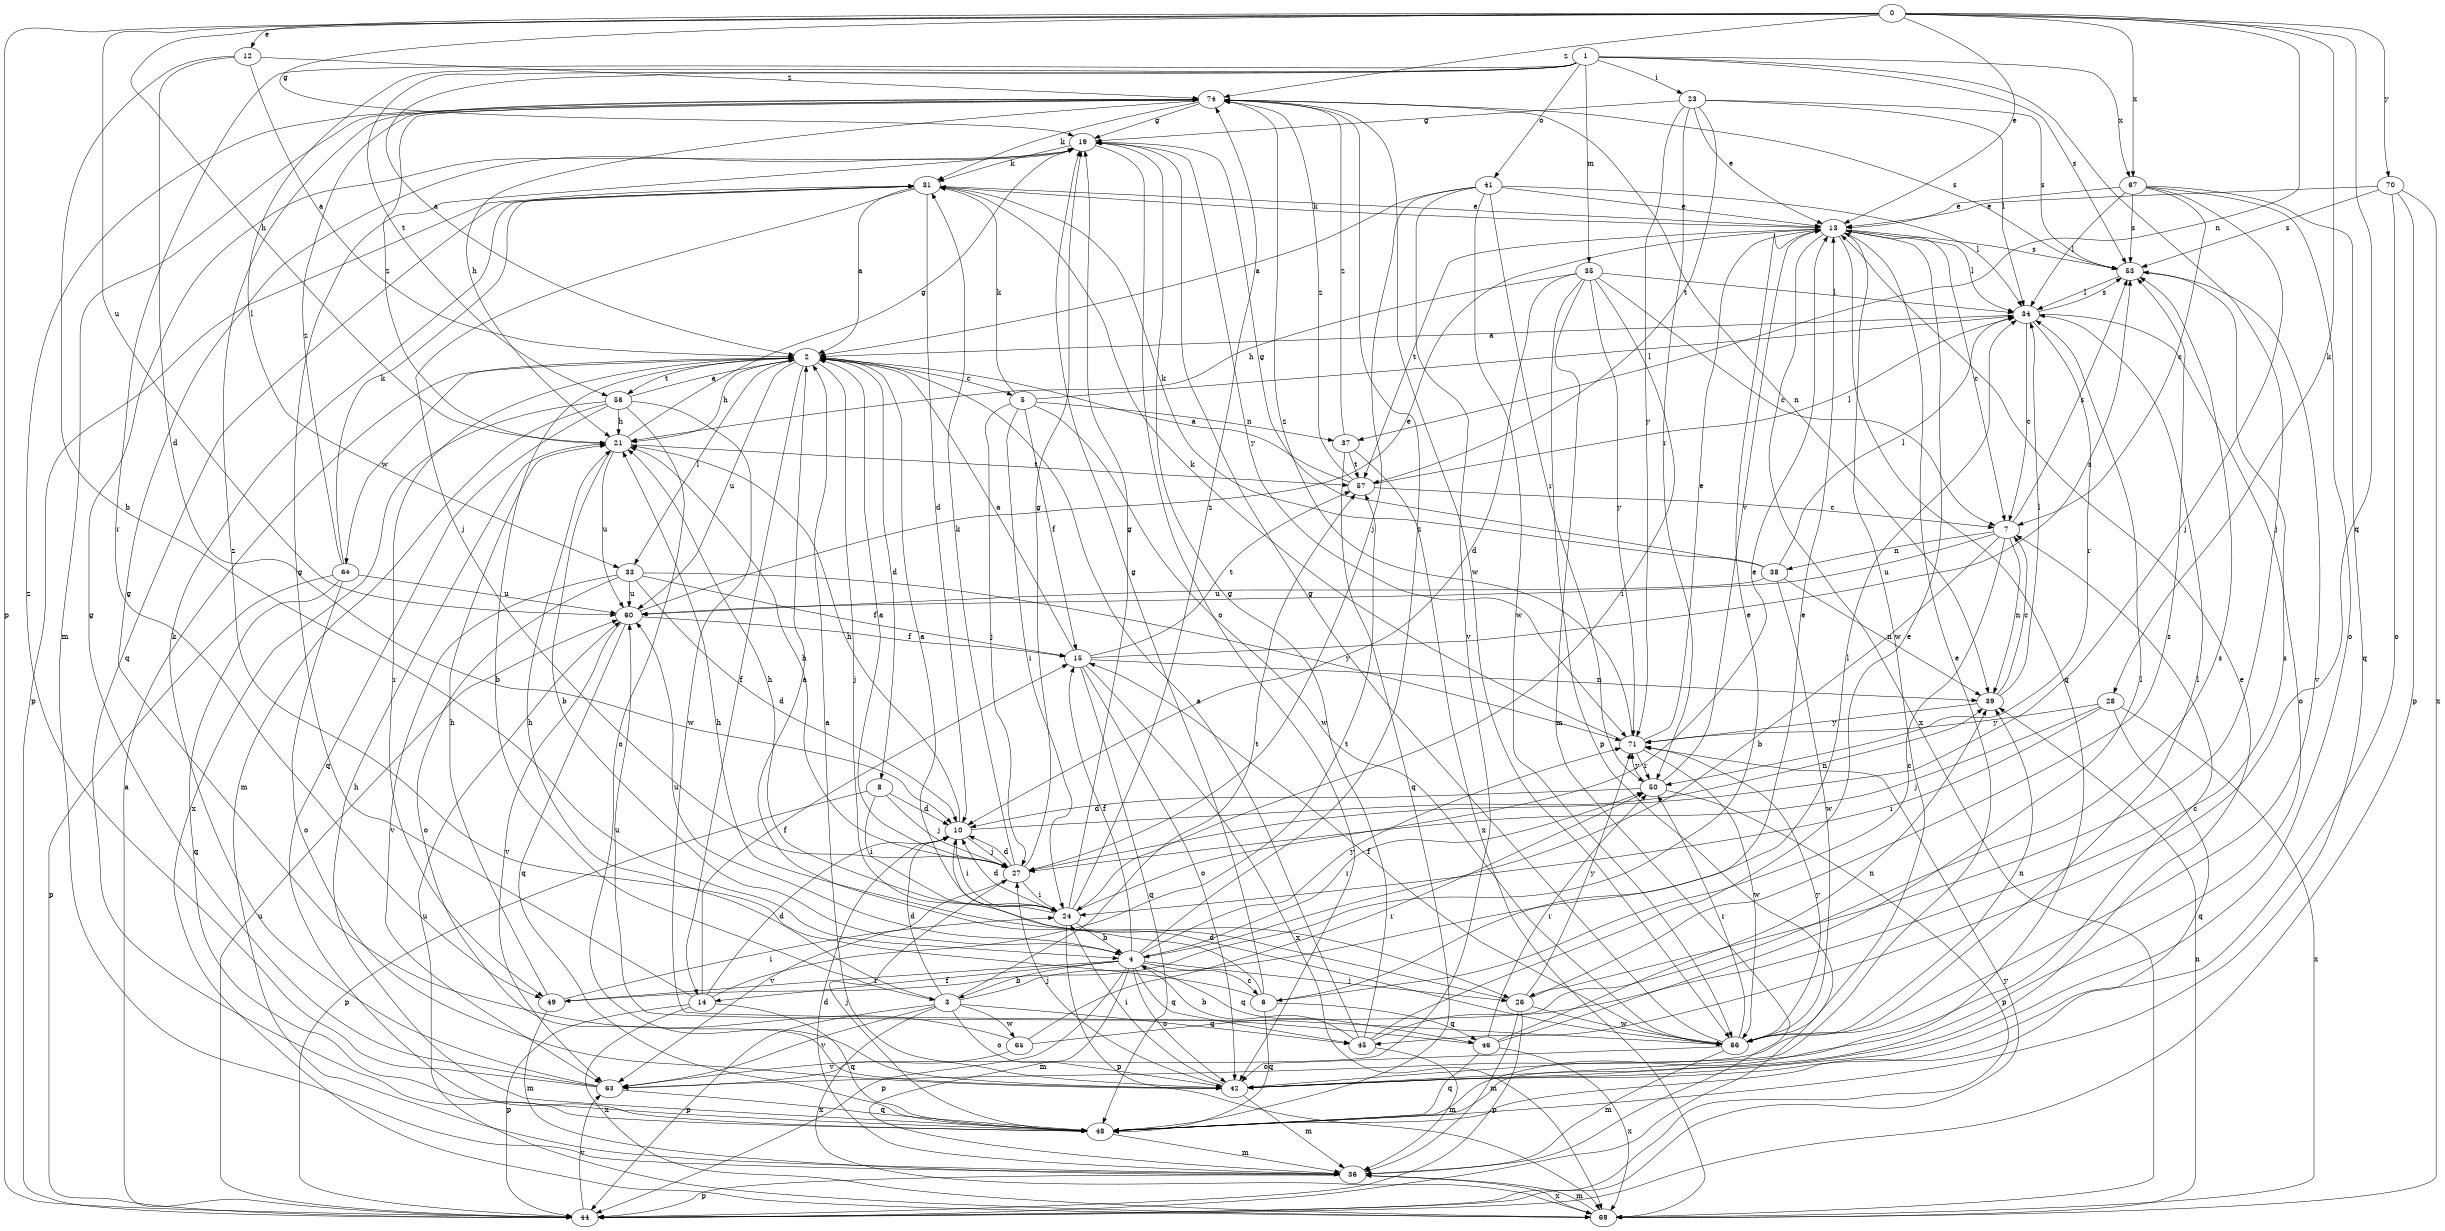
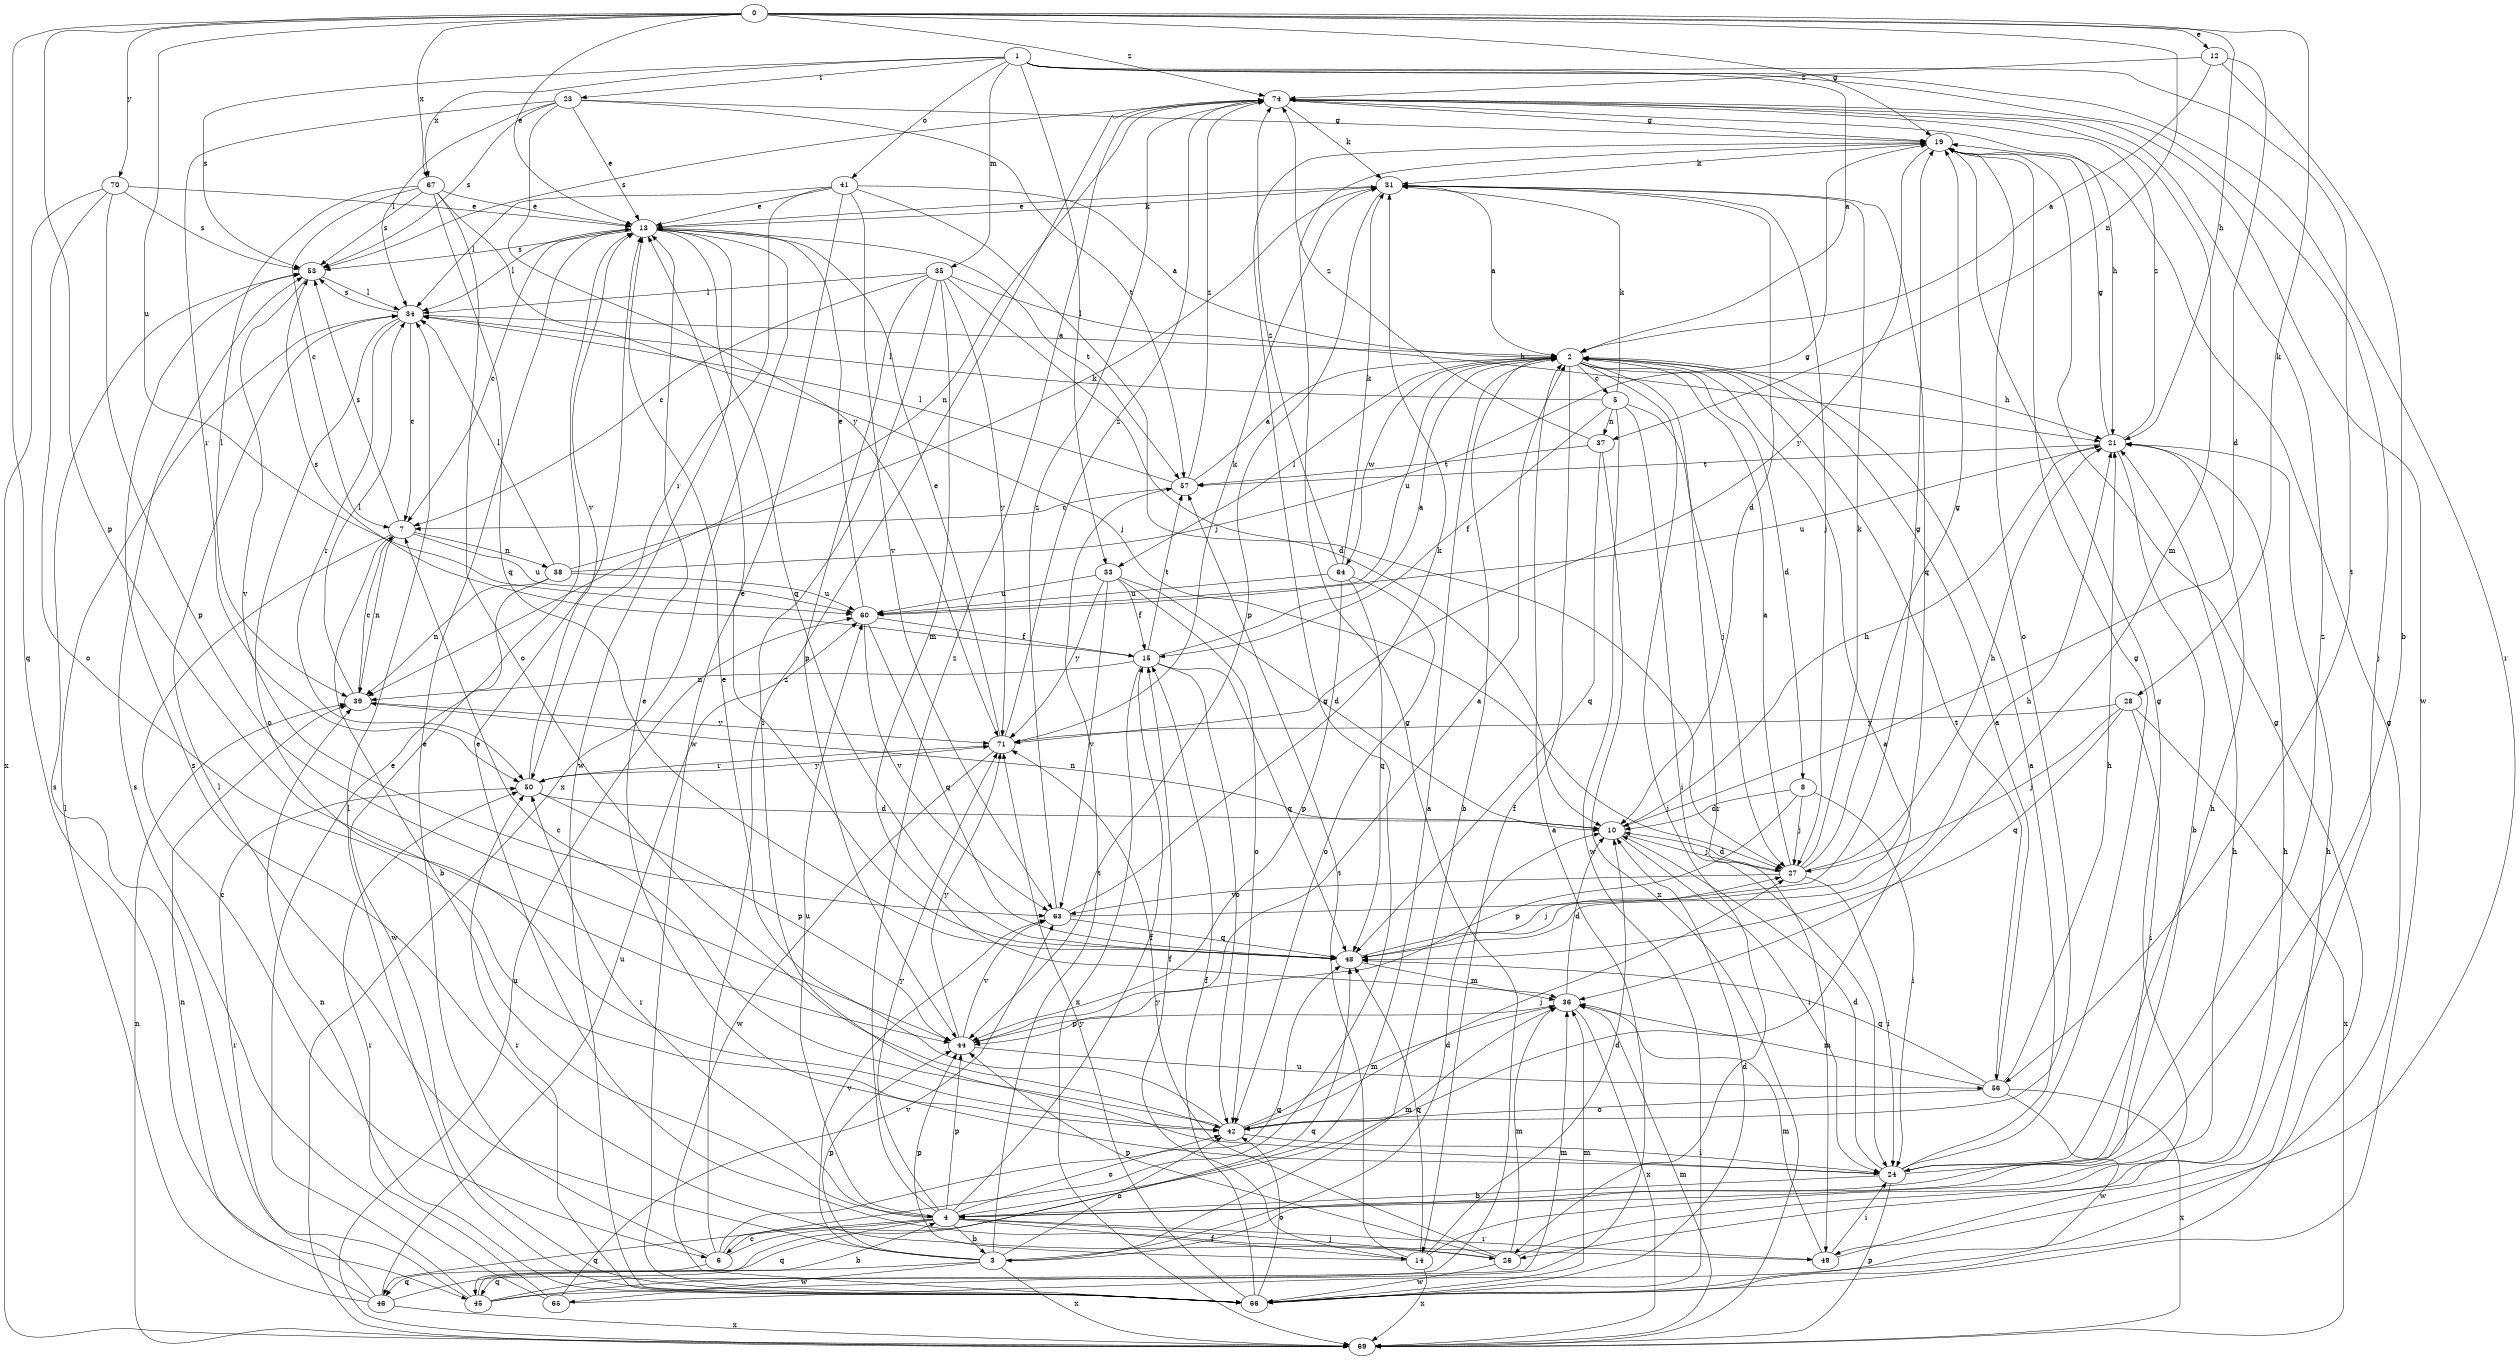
edge "67" -> "34": now "67" -> "39"
edge "44" -> "60": now "44" -> "56"
